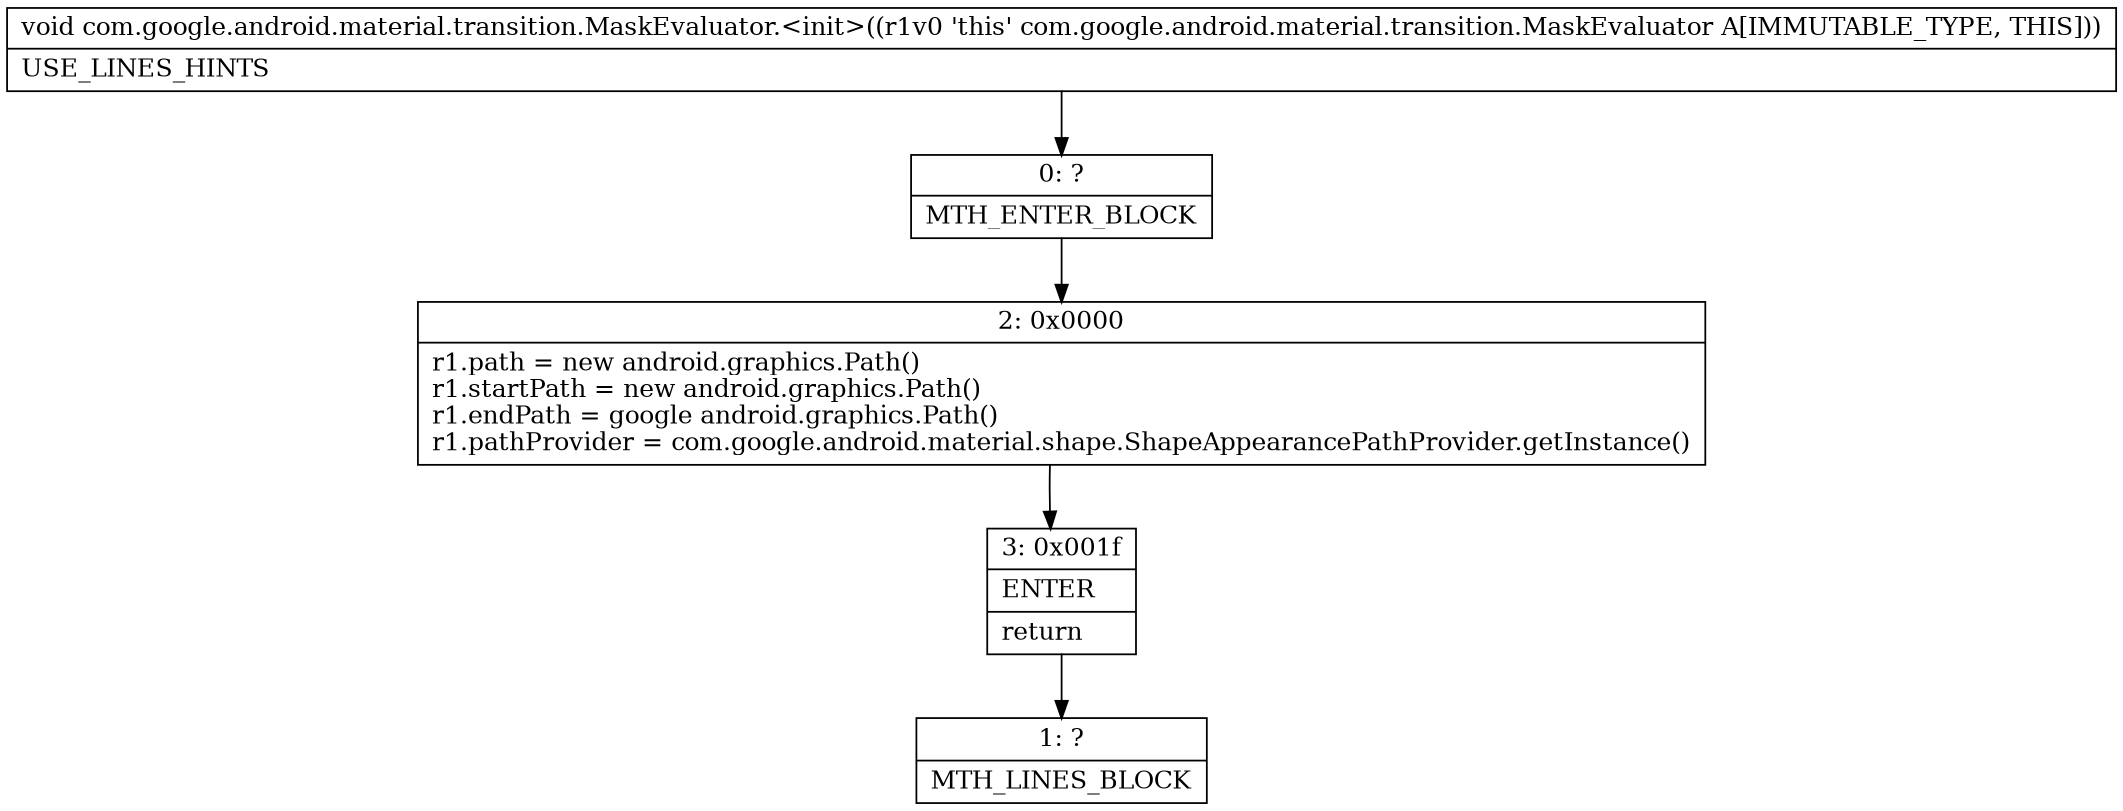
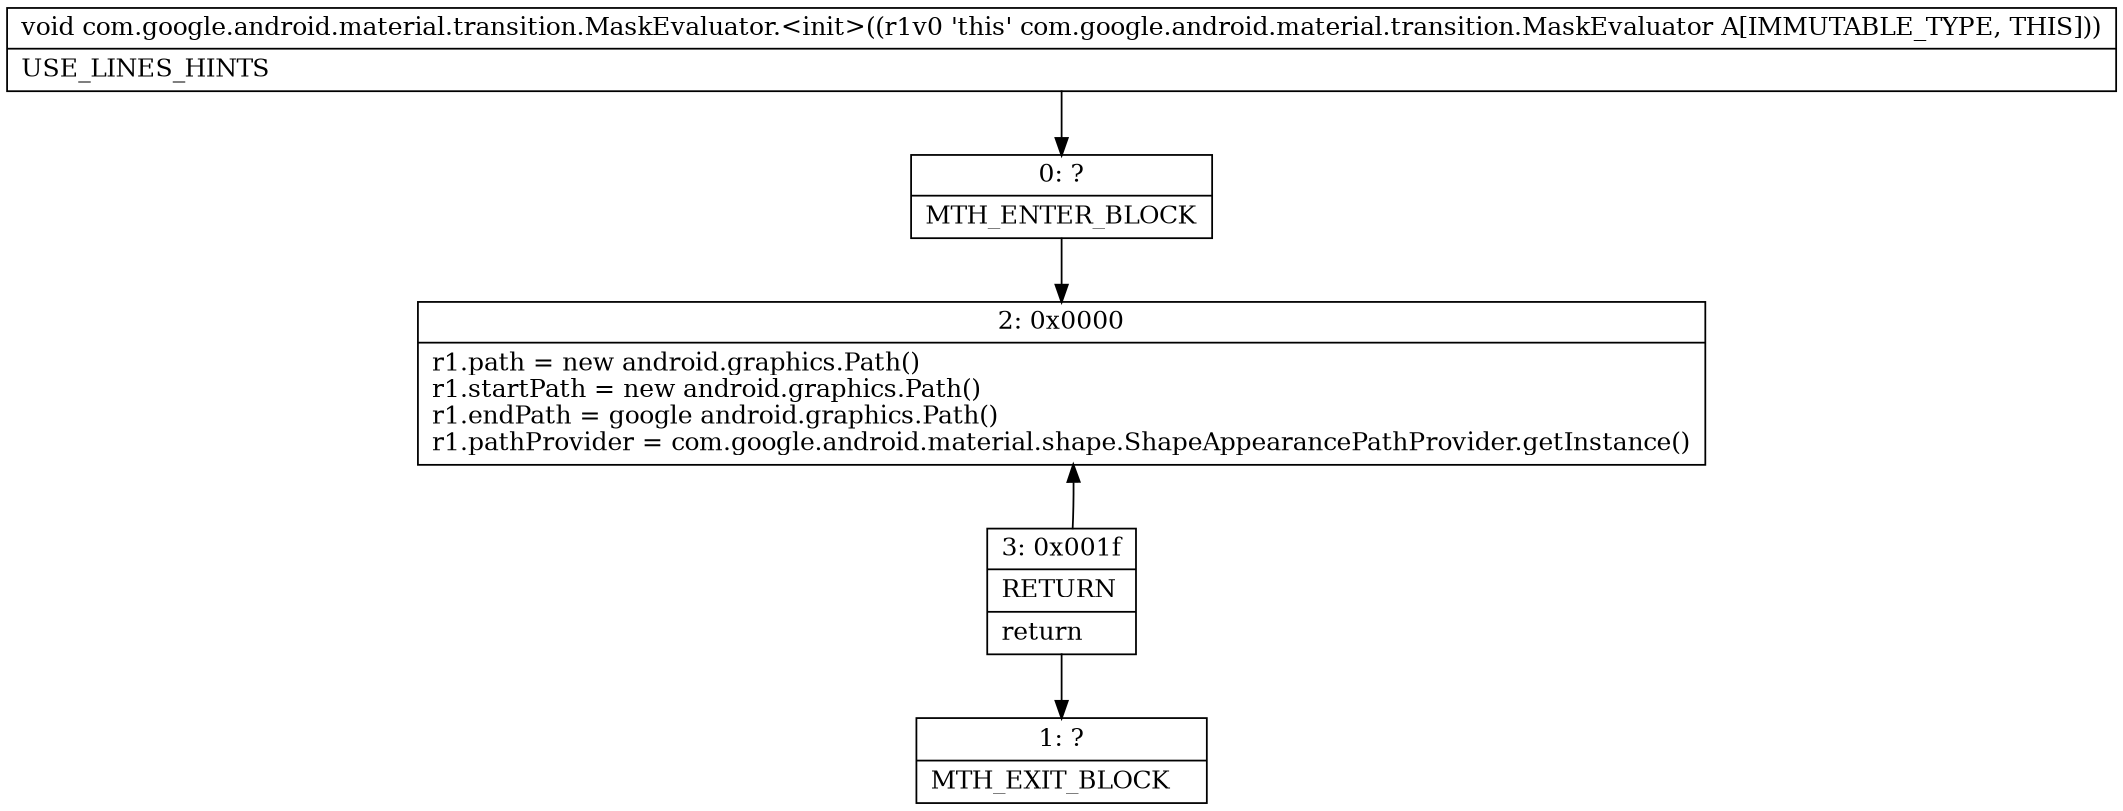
edge "2: 0x0000" -> "3: 0x001f": reversed
node "3: 0x001f": text "ENTER" -> "RETURN"
node "1: ?": text "MTH_LINES_BLOCK" -> "MTH_EXIT_BLOCK"
